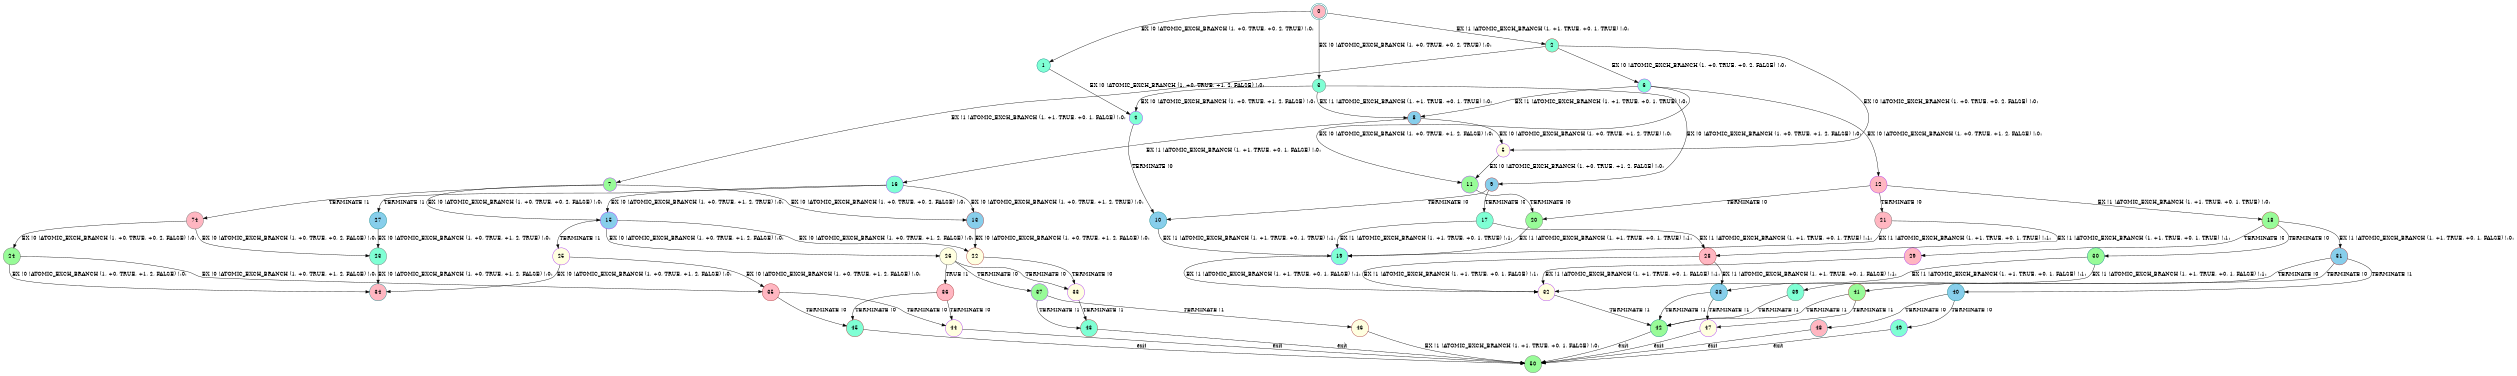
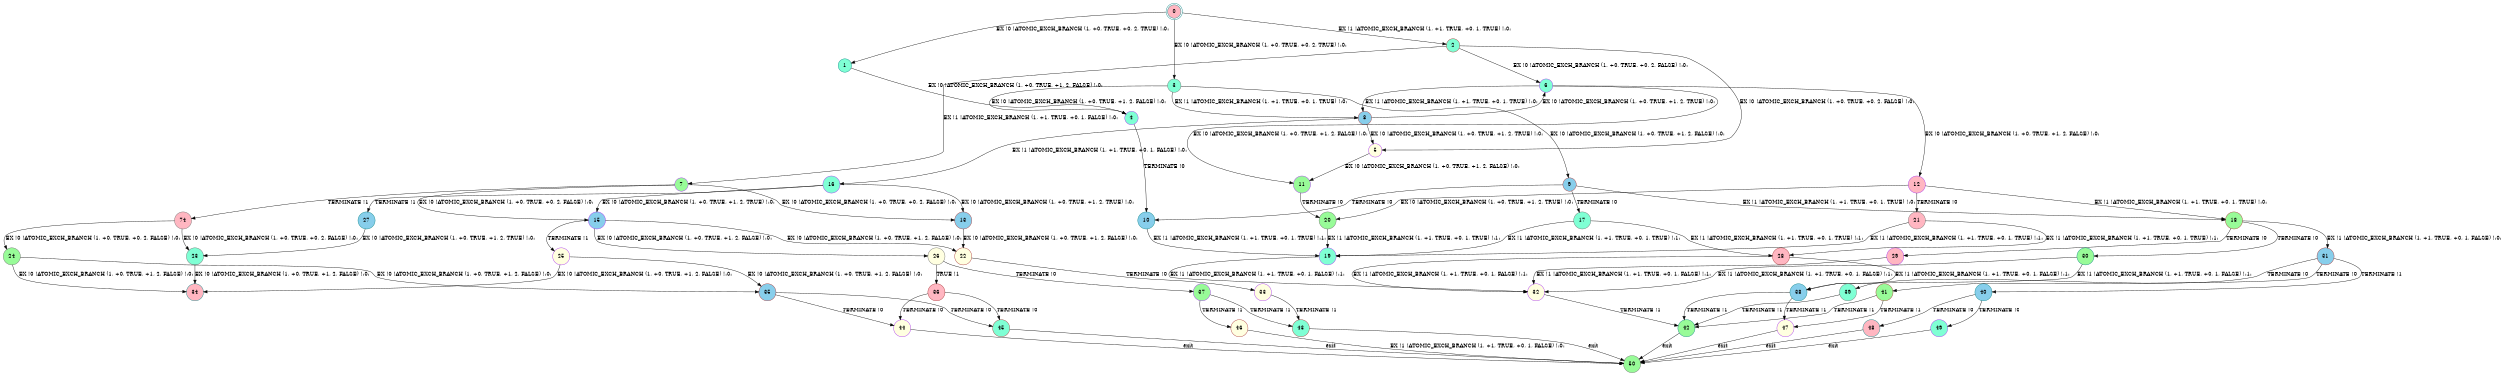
edge "8" -> "6": added, label "EX !0 !ATOMIC_EXCH_BRANCH (1, +0, TRUE, +1, 2, TRUE) !:0:"
edge "12" -> "20": label "TERMINATE !0" -> "EX !0 !ATOMIC_EXCH_BRANCH (1, +0, TRUE, +1, 2, TRUE) !:0:"
edge "9" -> "18": added, label "EX !1 !ATOMIC_EXCH_BRANCH (1, +1, TRUE, +0, 1, TRUE) !:0:"
edge "26" -> "33": removed, label "TERMINATE !0"
node "35": fillcolor lightpink -> skyblue
